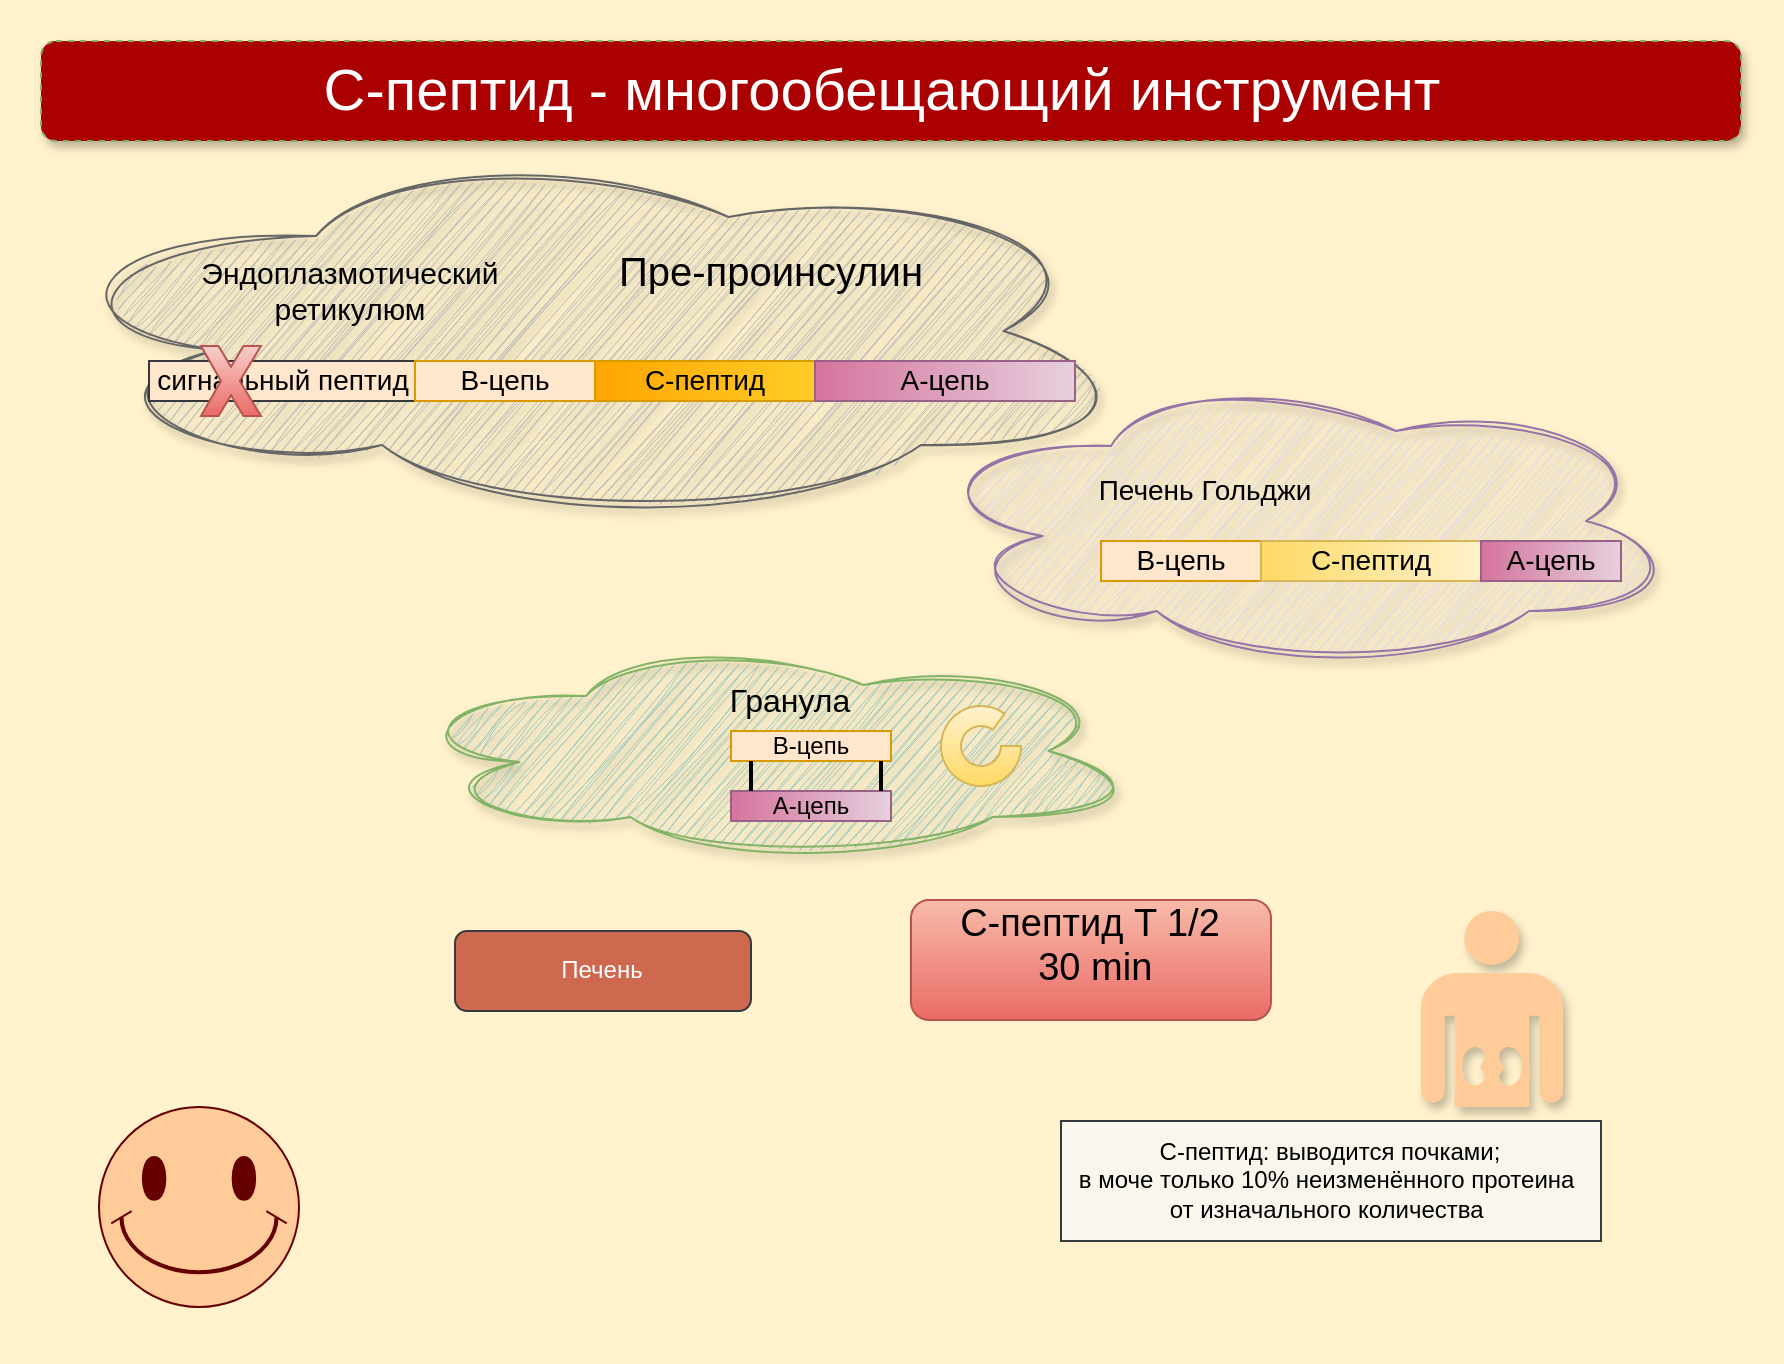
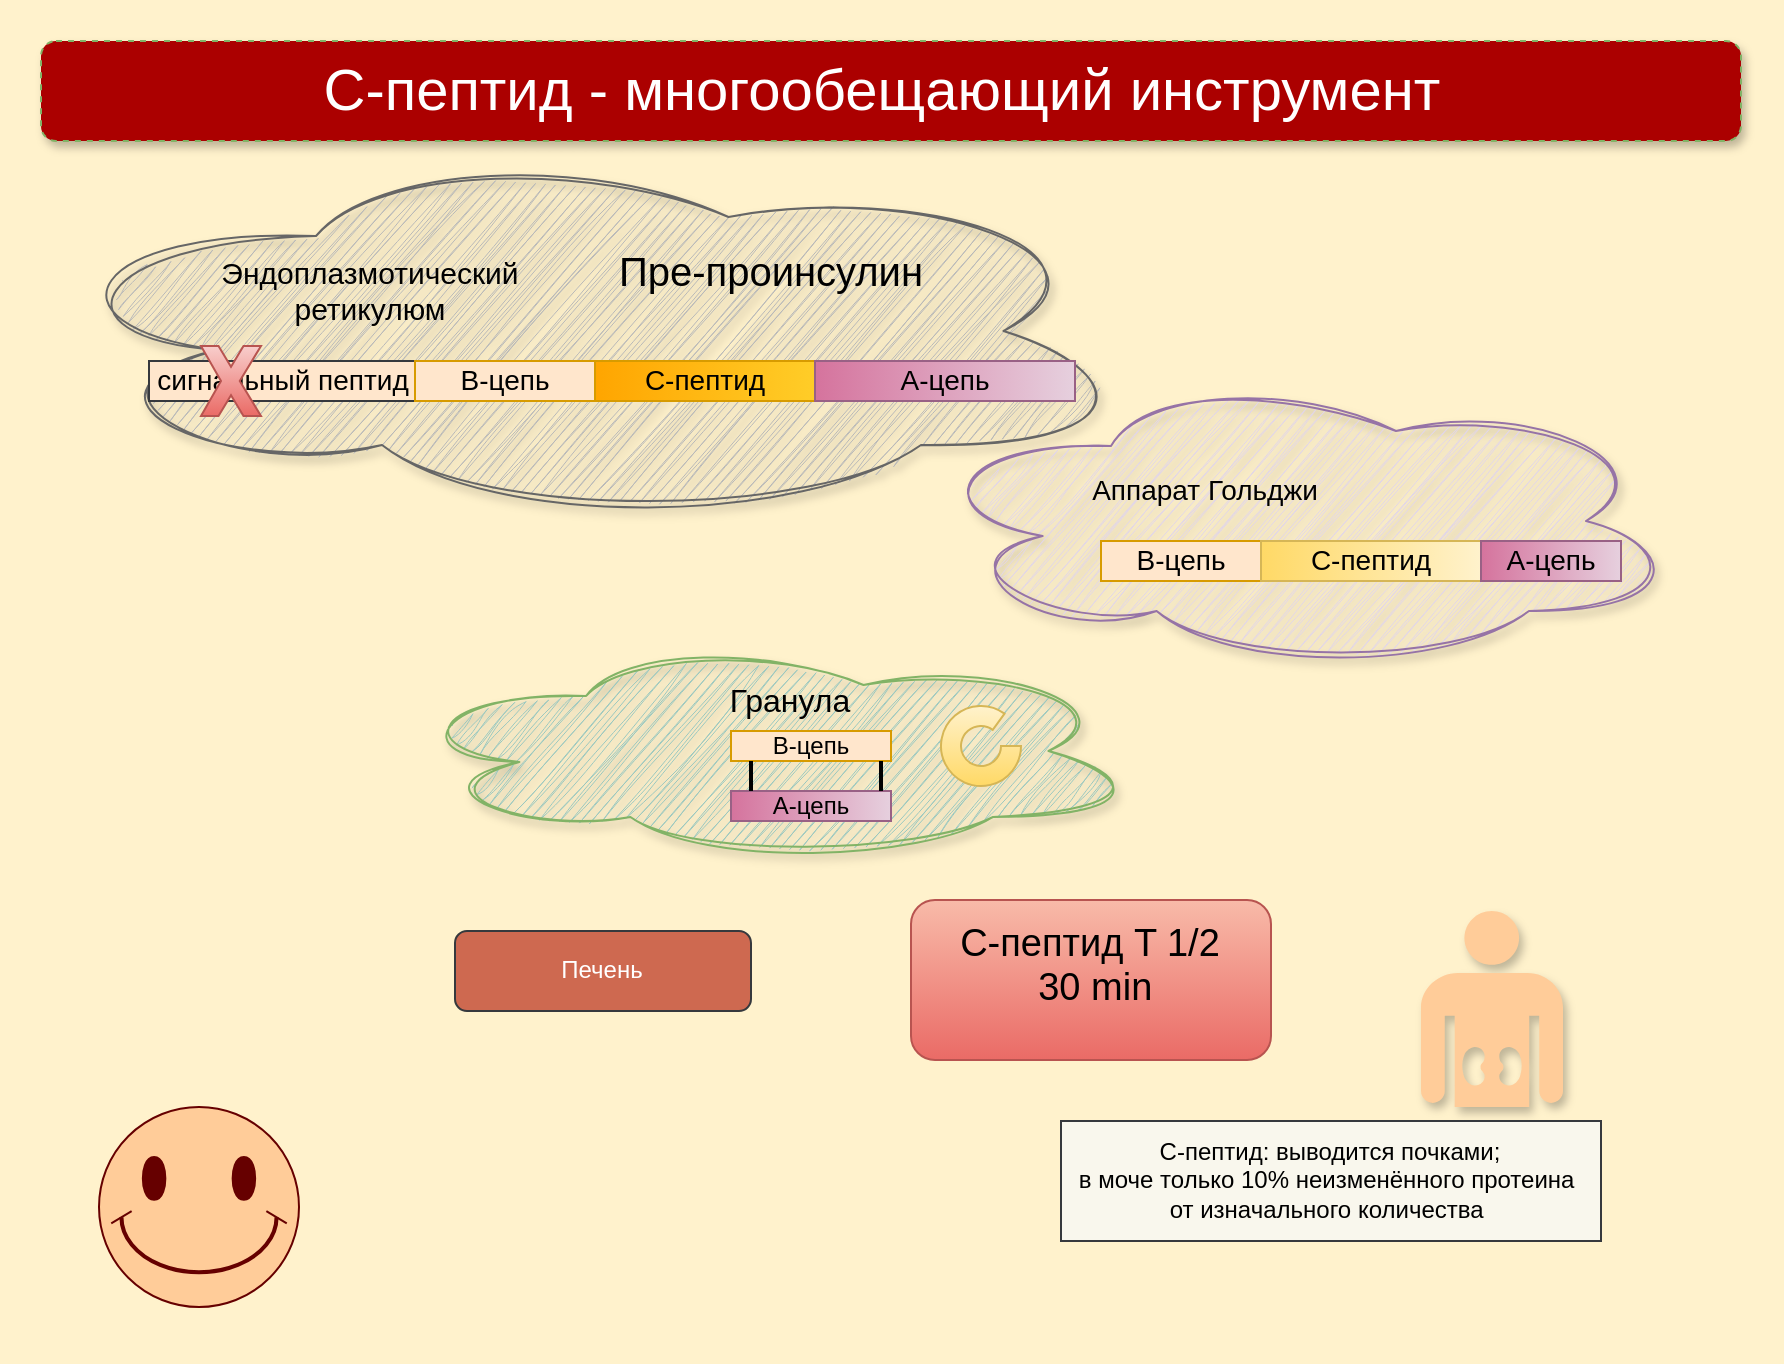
node "Эндоплазмотический ретикулюм": moved (351, 291) -> (371, 291)
node "Печень Гольджи": label "Печень Гольджи" -> "Аппарат Гольджи"
node "C-пептид T 1/2 30 min": size 360x120 -> 360x160
